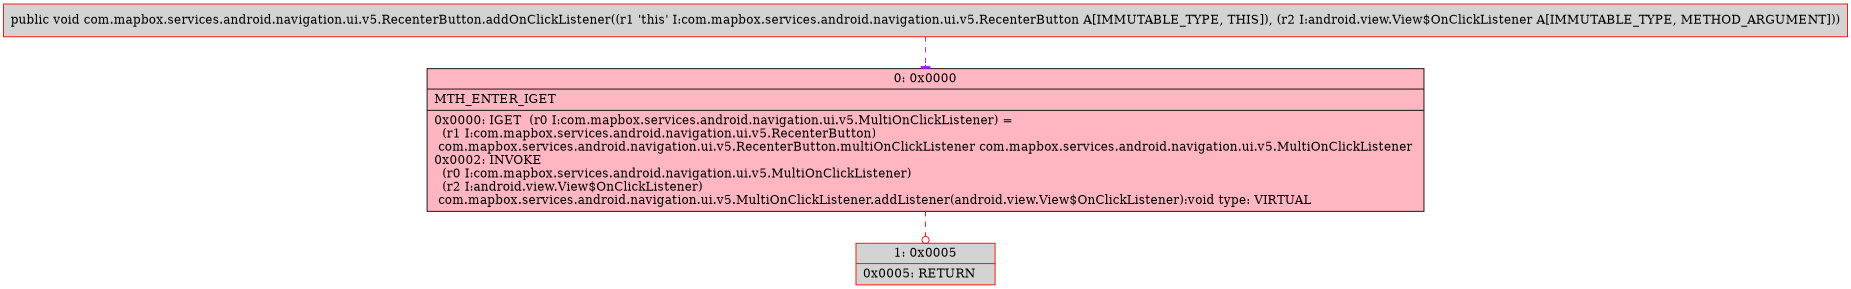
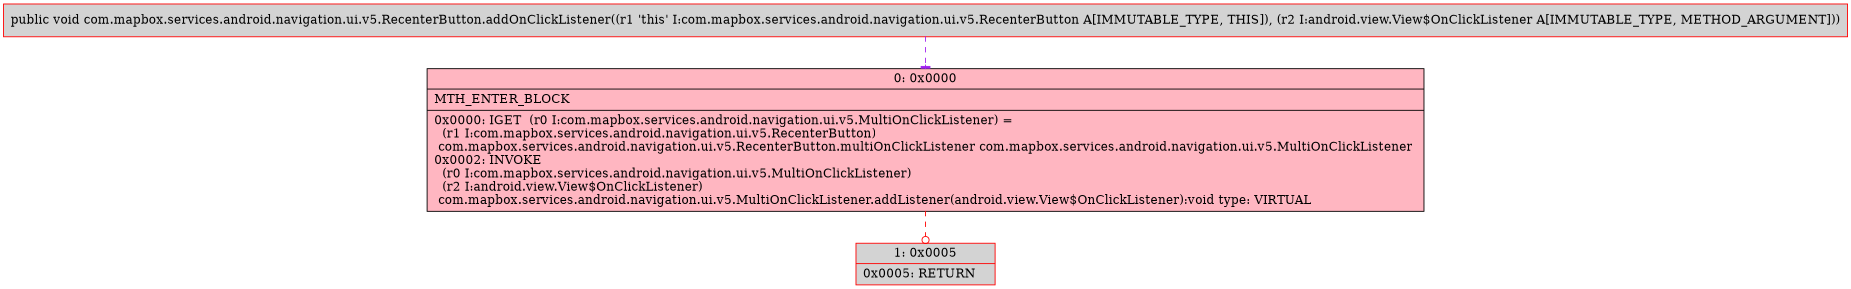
node "0: 0x0000": text "MTH_ENTER_IGET" -> "MTH_ENTER_BLOCK"
